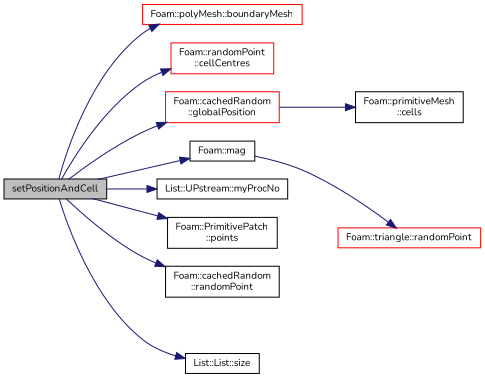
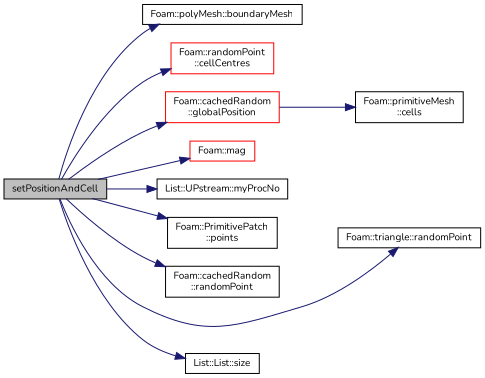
node "Foam::polyMesh::boundaryMesh": color red -> black
node "Foam::mag": color black -> red
edge "Foam::mag" -> "Foam::triangle::randomPoint": now "setPositionAndCell" -> "Foam::triangle::randomPoint"
node "Foam::triangle::randomPoint": color red -> black
